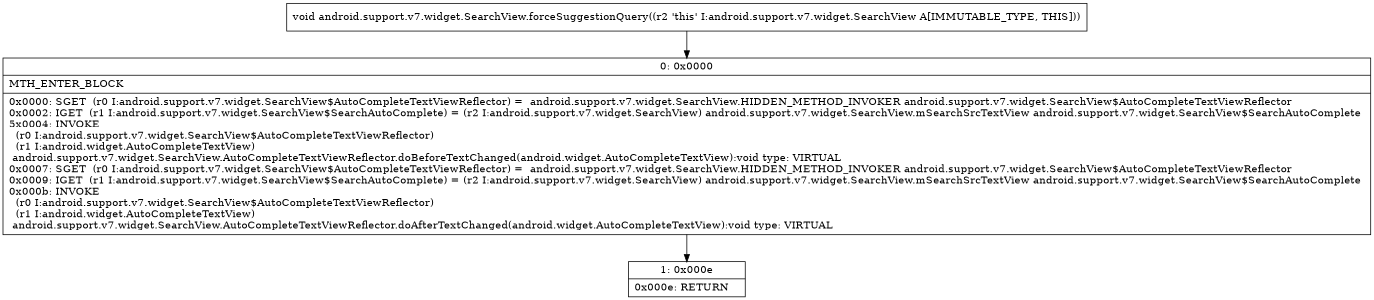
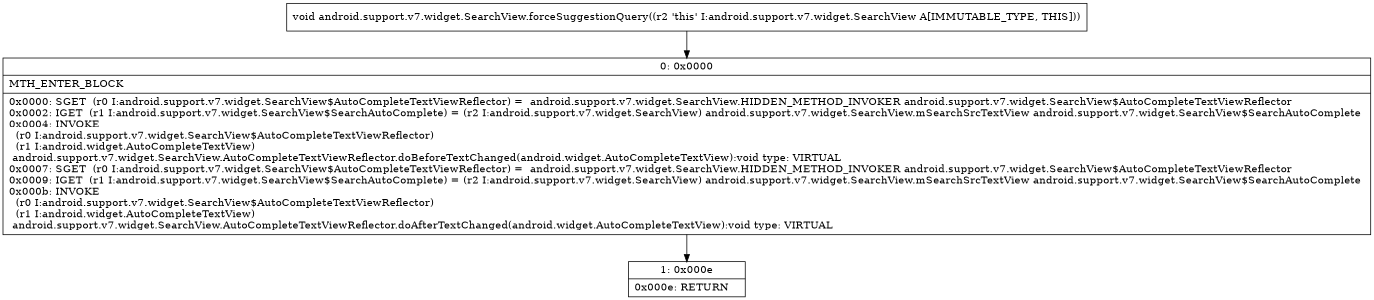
node "0: 0x0000": text "5x0004: INVOKE" -> "0x0004: INVOKE"
